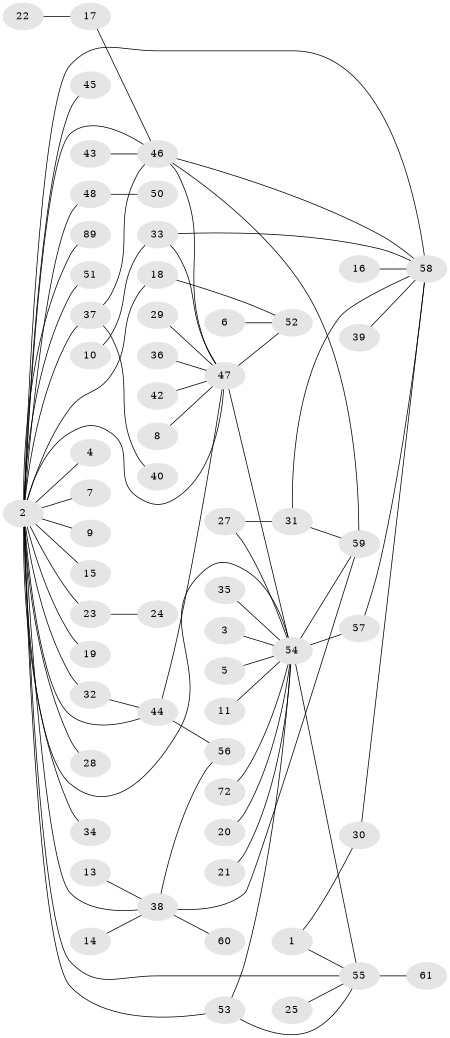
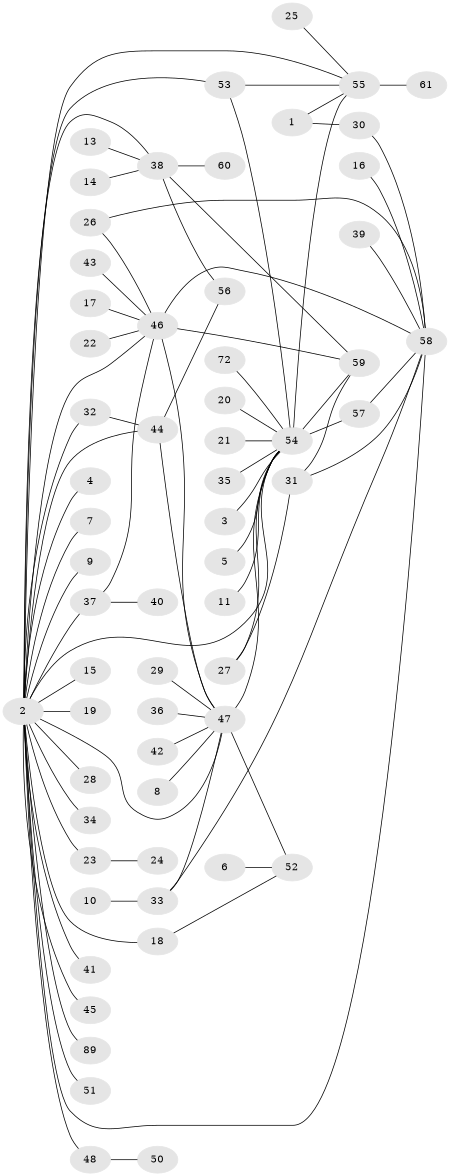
edge "22" -- "17": now "22" -- "46"
node "26": added
node "41": added
